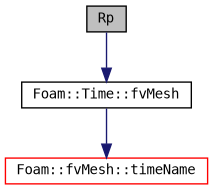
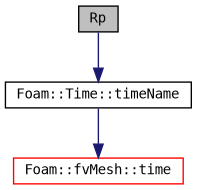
node "Foam::Time::fvMesh": label "Foam::Time::fvMesh" -> "Foam::Time::timeName"
node "Foam::fvMesh::timeName": label "Foam::fvMesh::timeName" -> "Foam::fvMesh::time"
